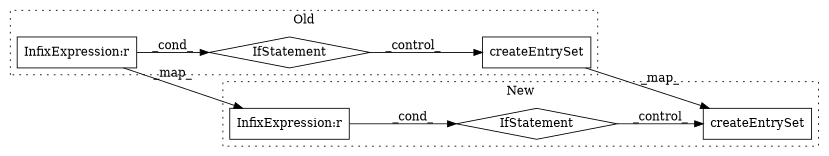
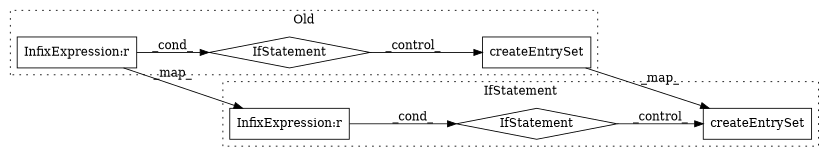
cluster "New": label "New" -> "IfStatement"
